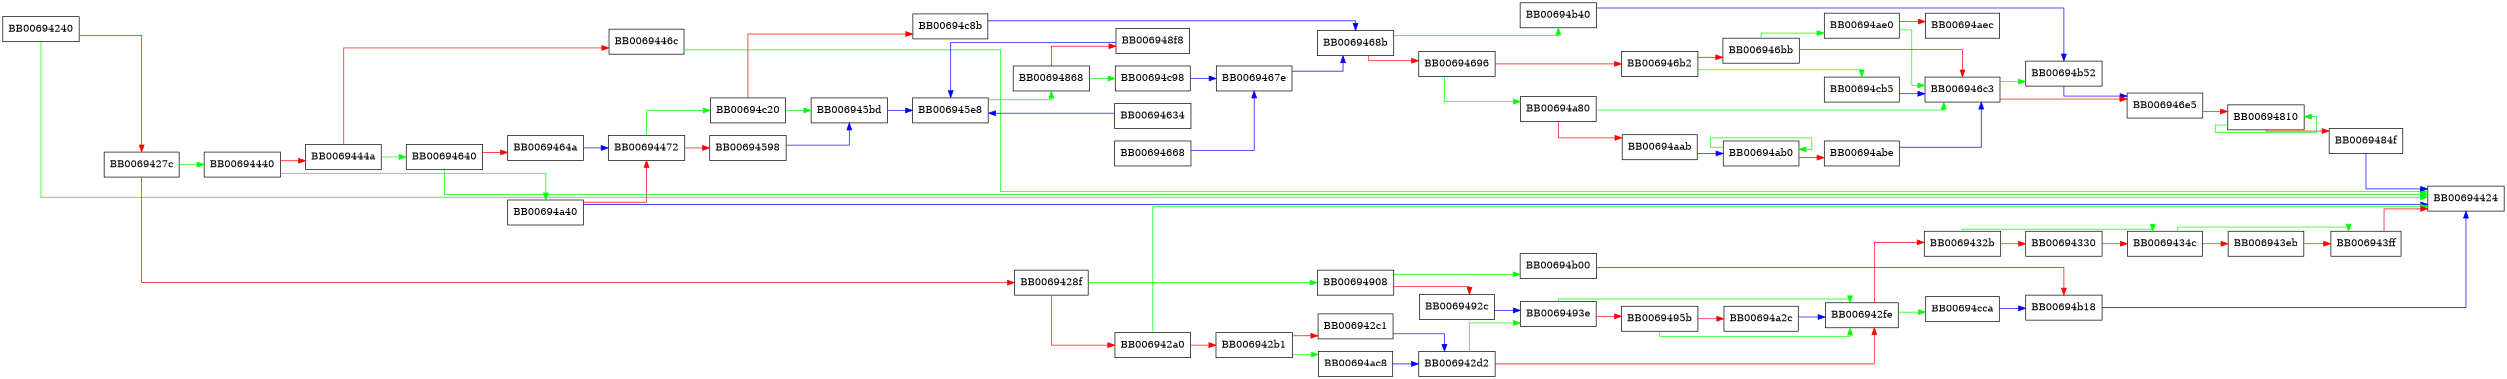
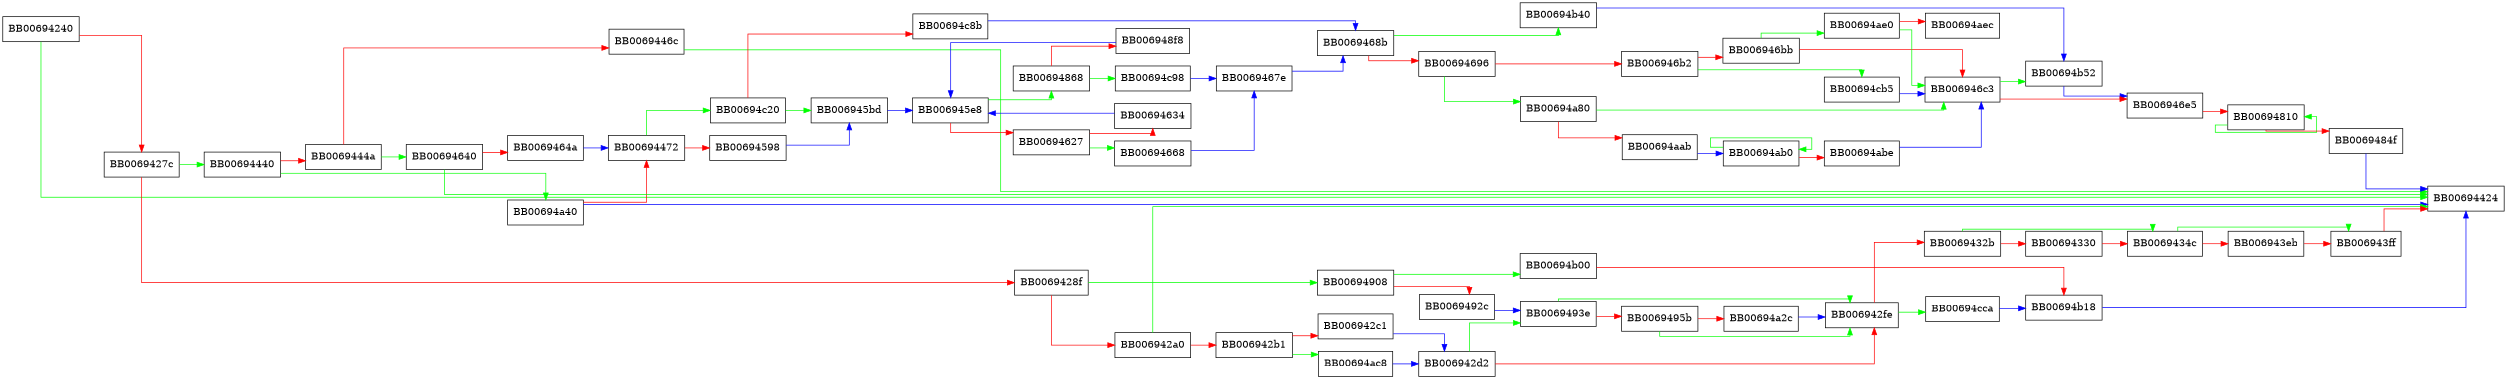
node "BB00694627": added
